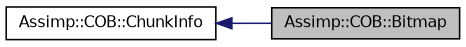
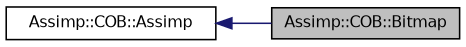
node "Assimp::COB::ChunkInfo": label "Assimp::COB::ChunkInfo" -> "Assimp::COB::Assimp"
